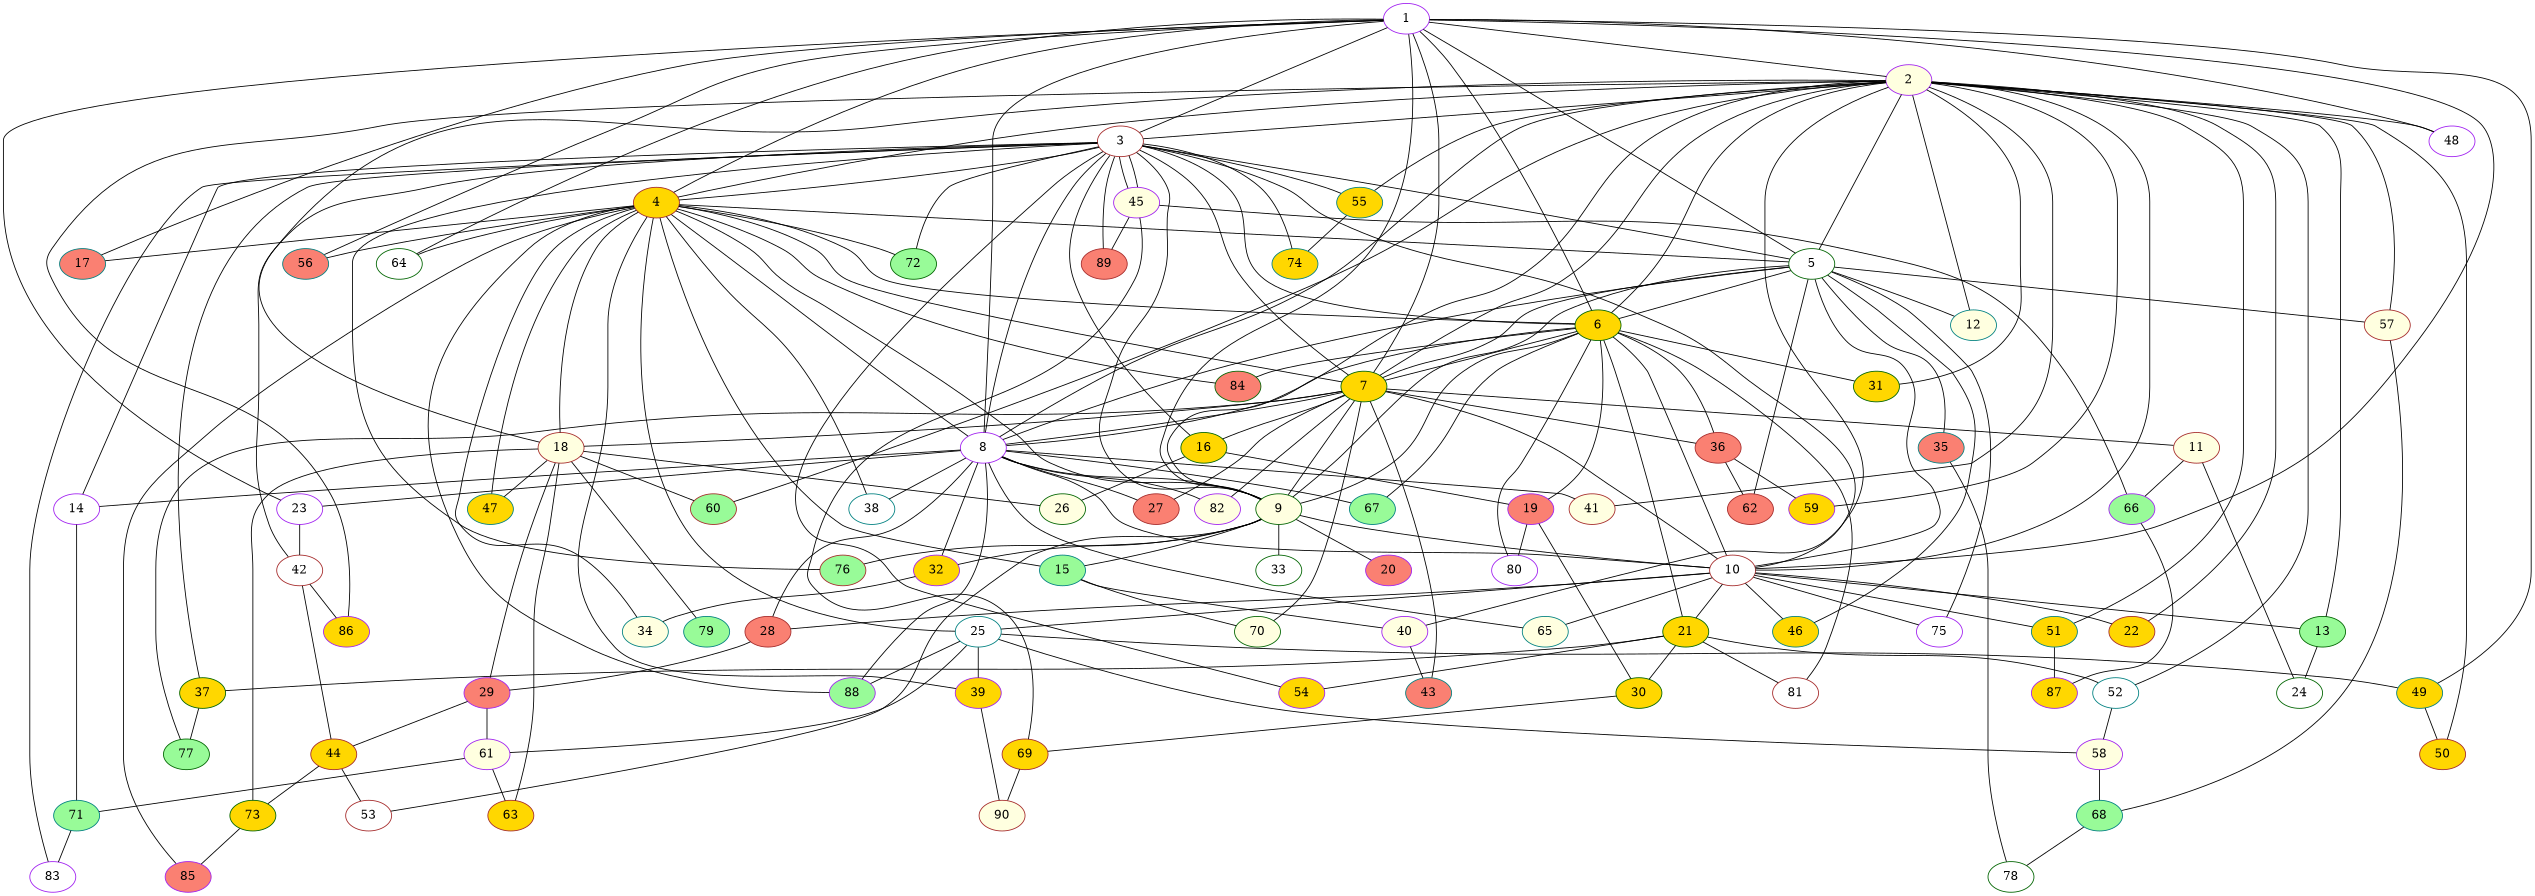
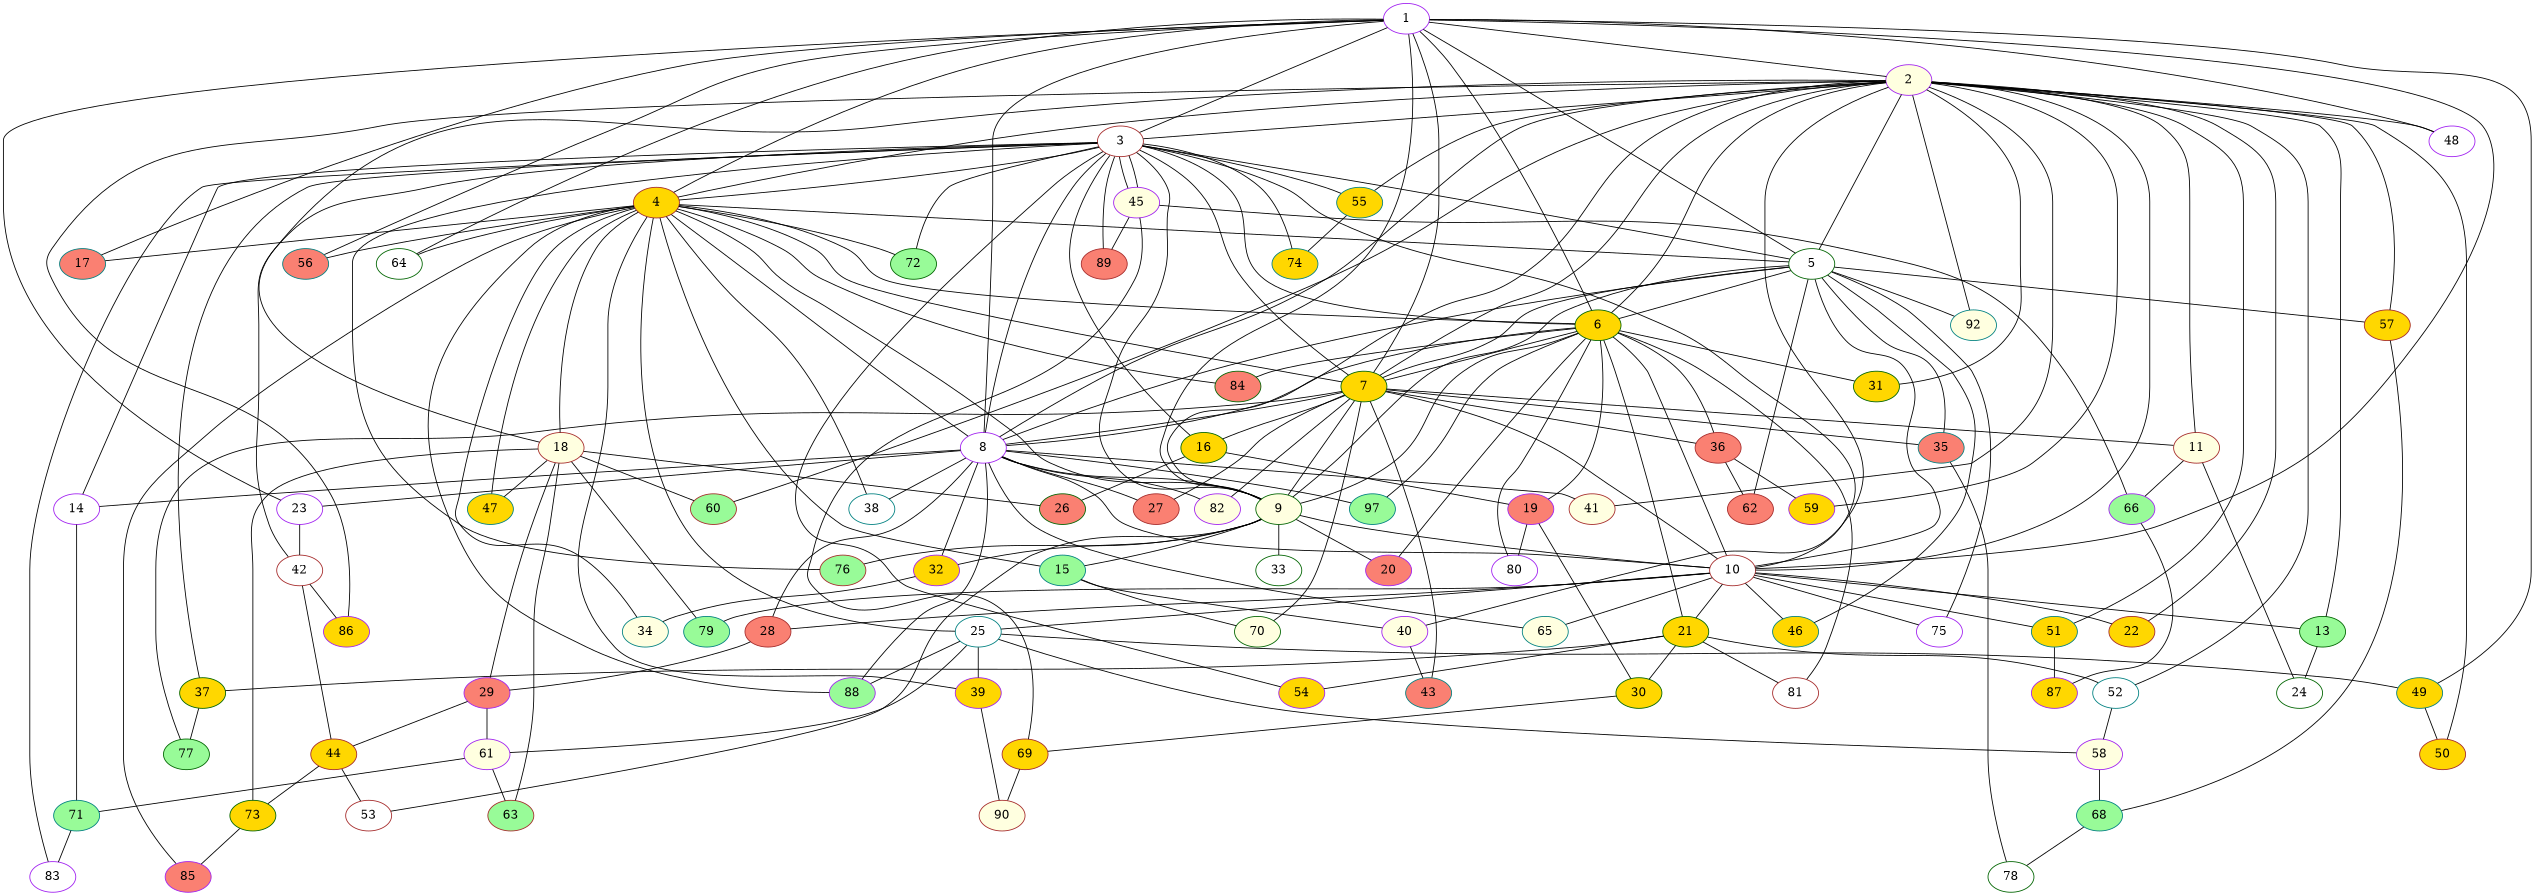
edge "2" -- "11": added
node "12": label "12" -> "92"
node "57": fillcolor lightyellow -> gold
edge "7" -- "18": now "7" -- "35"
edge "6" -- "20": added
node "26": fillcolor lightyellow -> salmon
node "67": label "67" -> "97"
edge "10" -- "79": added
node "63": fillcolor gold -> palegreen
